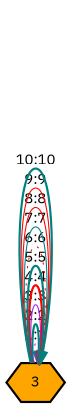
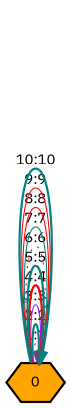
node "3": label "3" -> "0"
